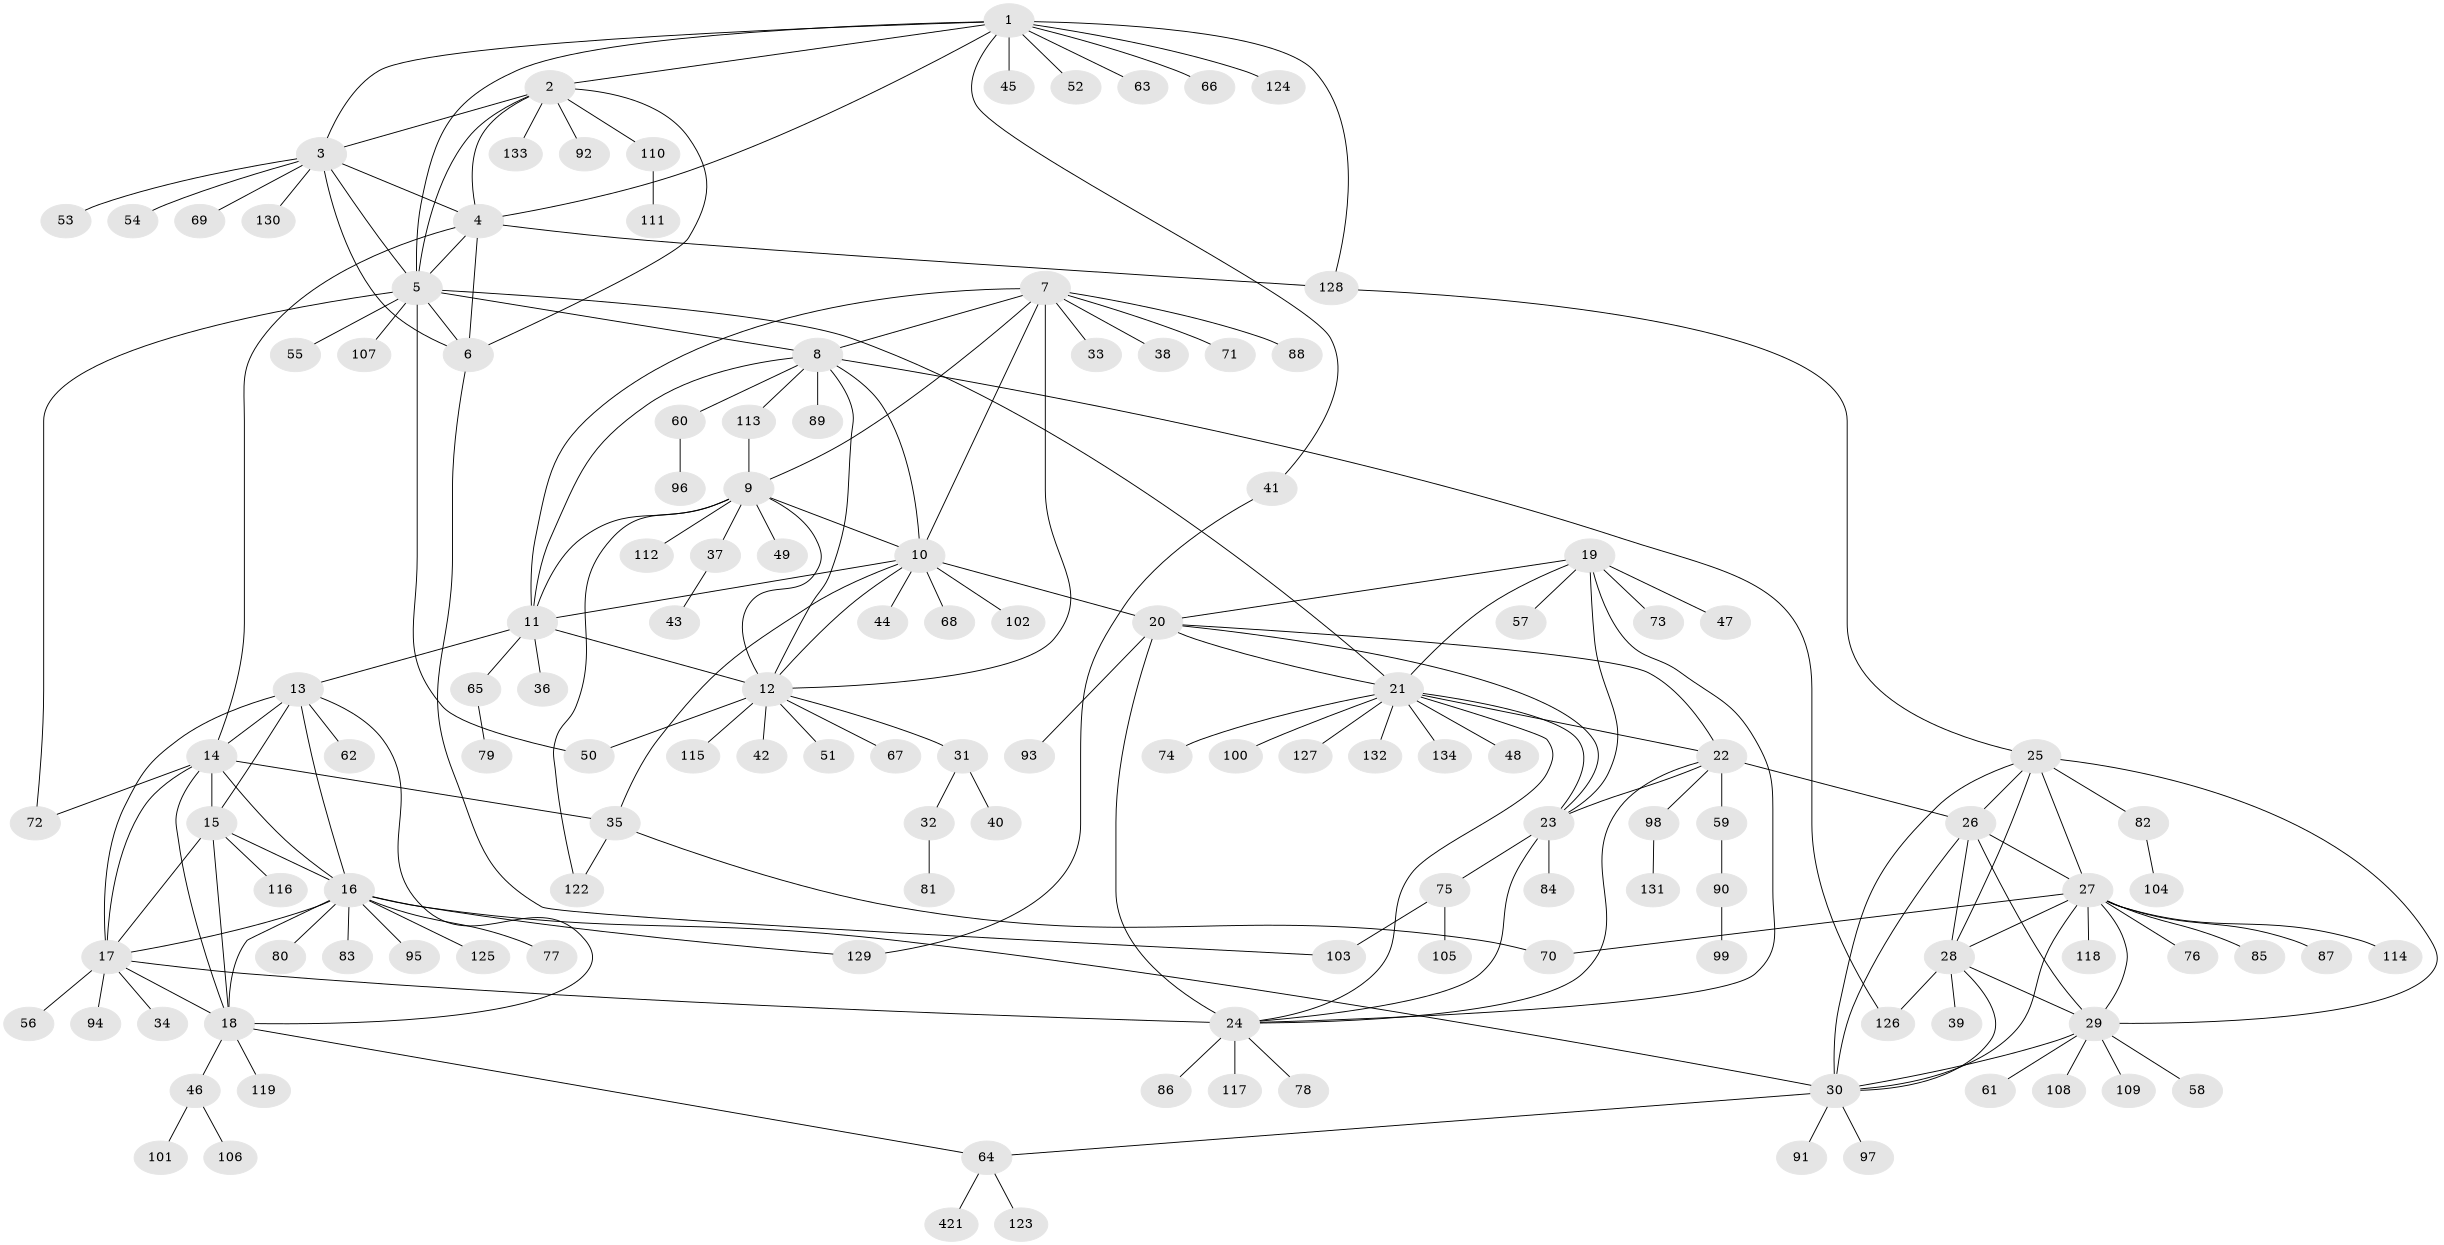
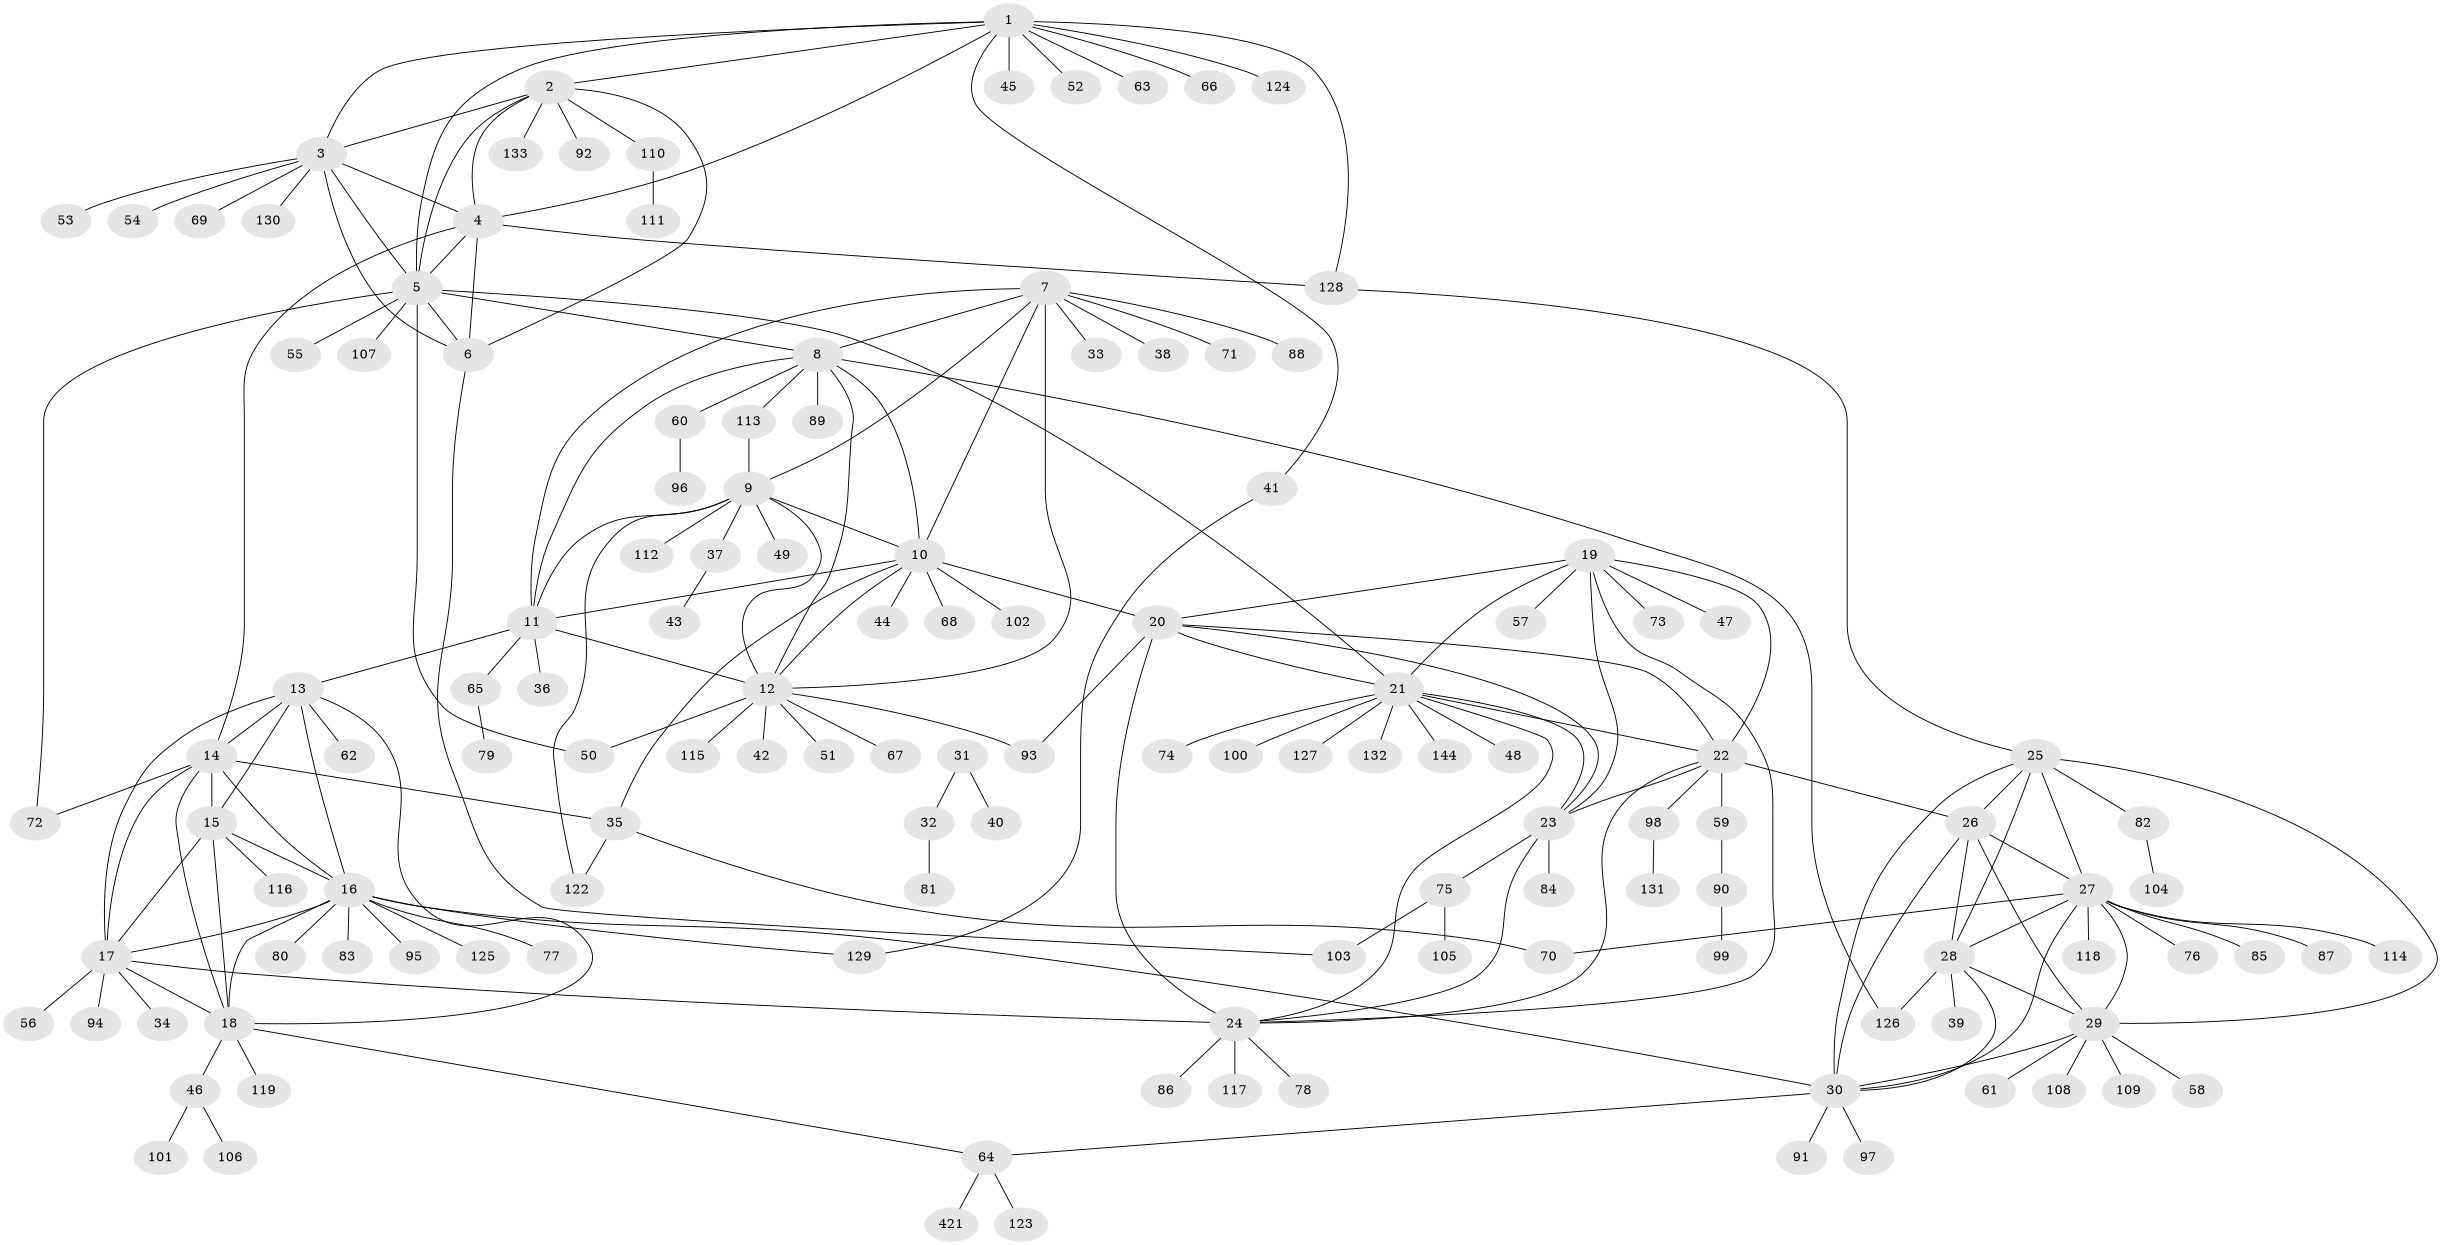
edge "19" -- "22": added
edge "12" -- "31": now "12" -- "93"
node "134": label "134" -> "144"
